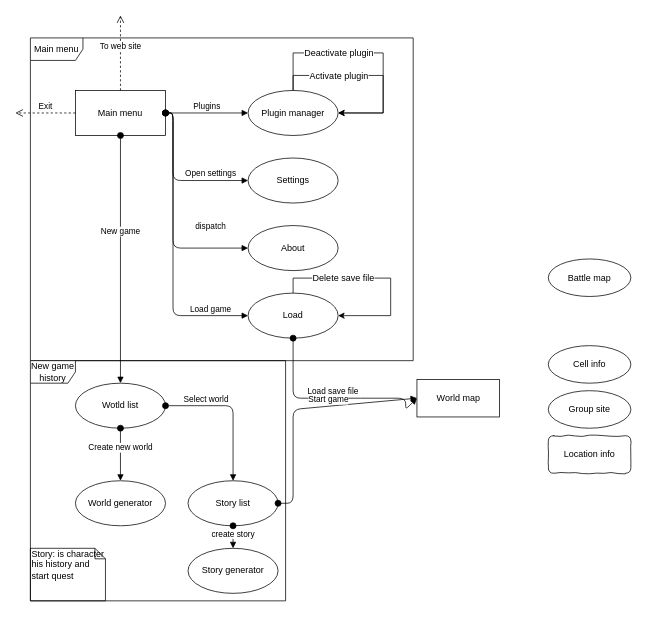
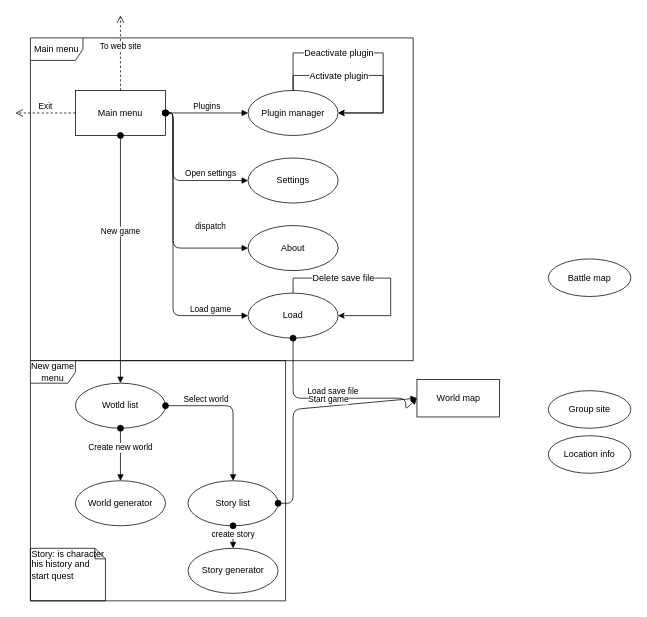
node "Cell info": removed
node "New game history": label "New game history" -> "New game menu"
node "Location info": shape rounded rectangle -> ellipse
